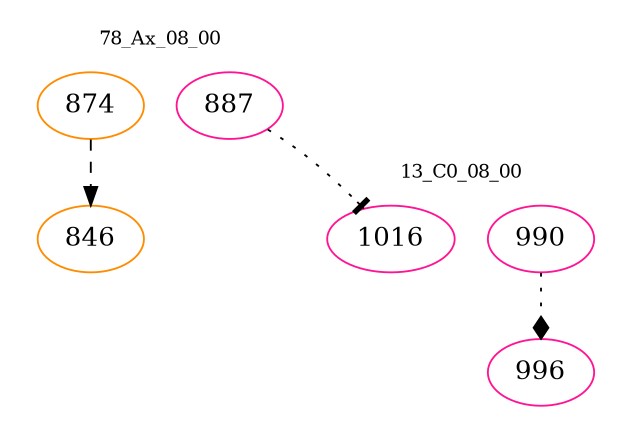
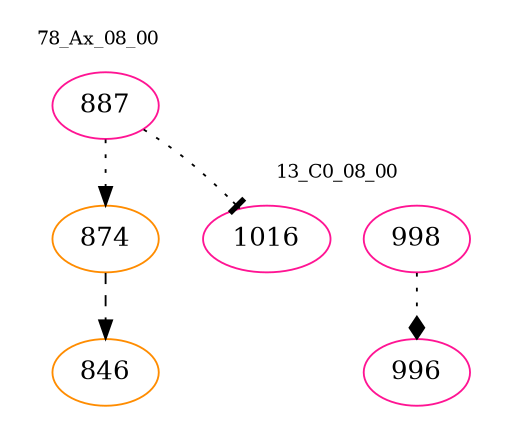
edge "887" -> "874": added
node "990": label "990" -> "998"
